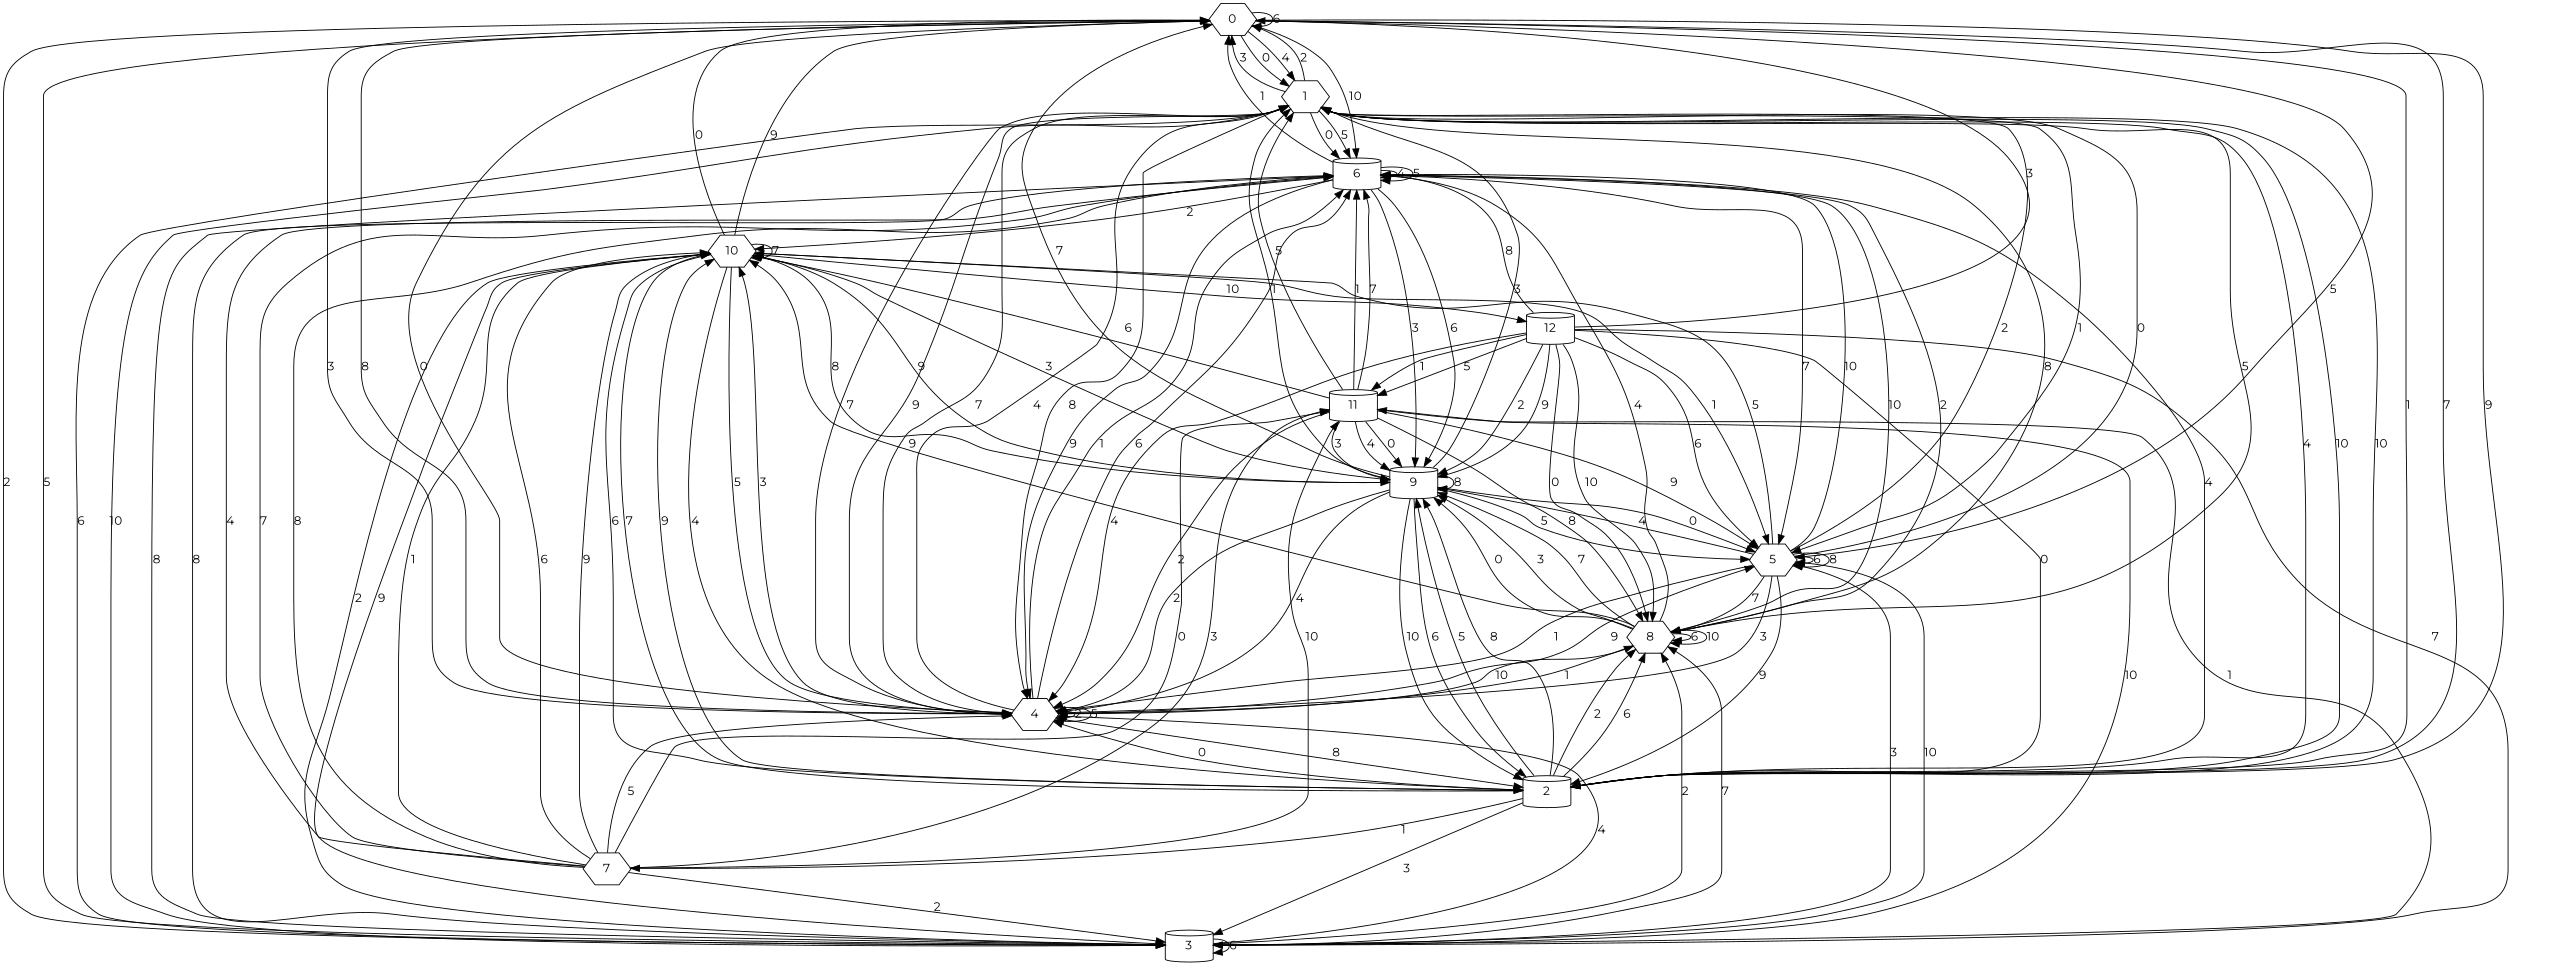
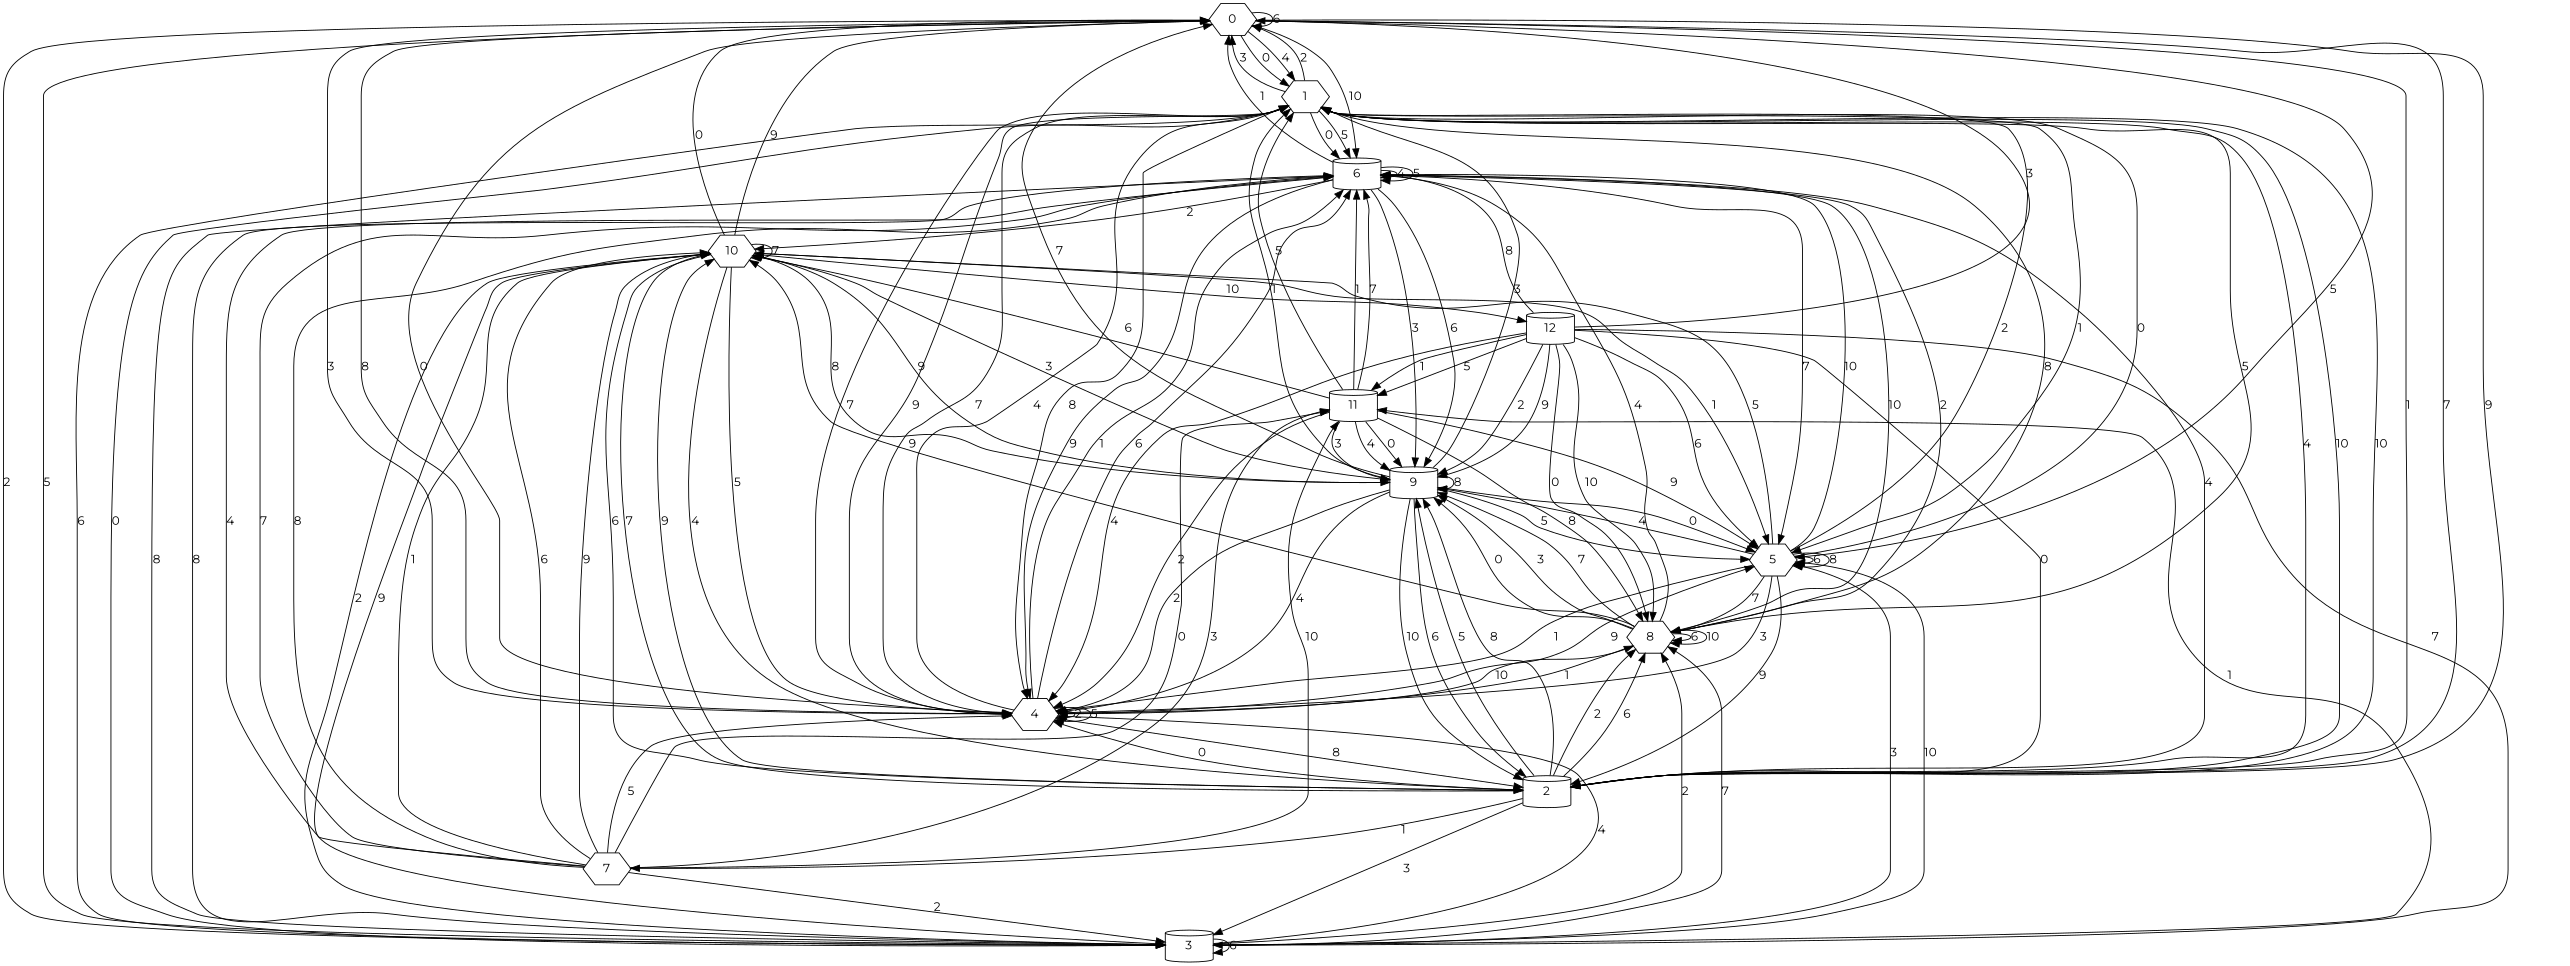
edge "3" -> "1": label "10" -> "0"
edge "4" -> "10": removed, label "3"
edge "11" -> "3": removed, label "10"
